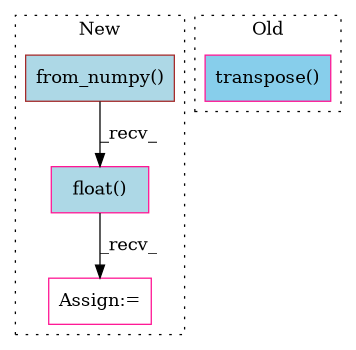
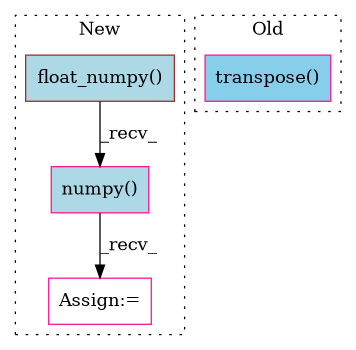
node "from_numpy()": label "from_numpy()" -> "float_numpy()"
node "float()": label "float()" -> "numpy()"
